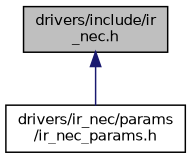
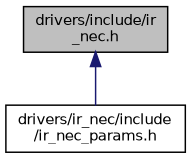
node "drivers/ir_nec/params /ir_nec_params.h": label "drivers/ir_nec/params /ir_nec_params.h" -> "drivers/ir_nec/include /ir_nec_params.h"
